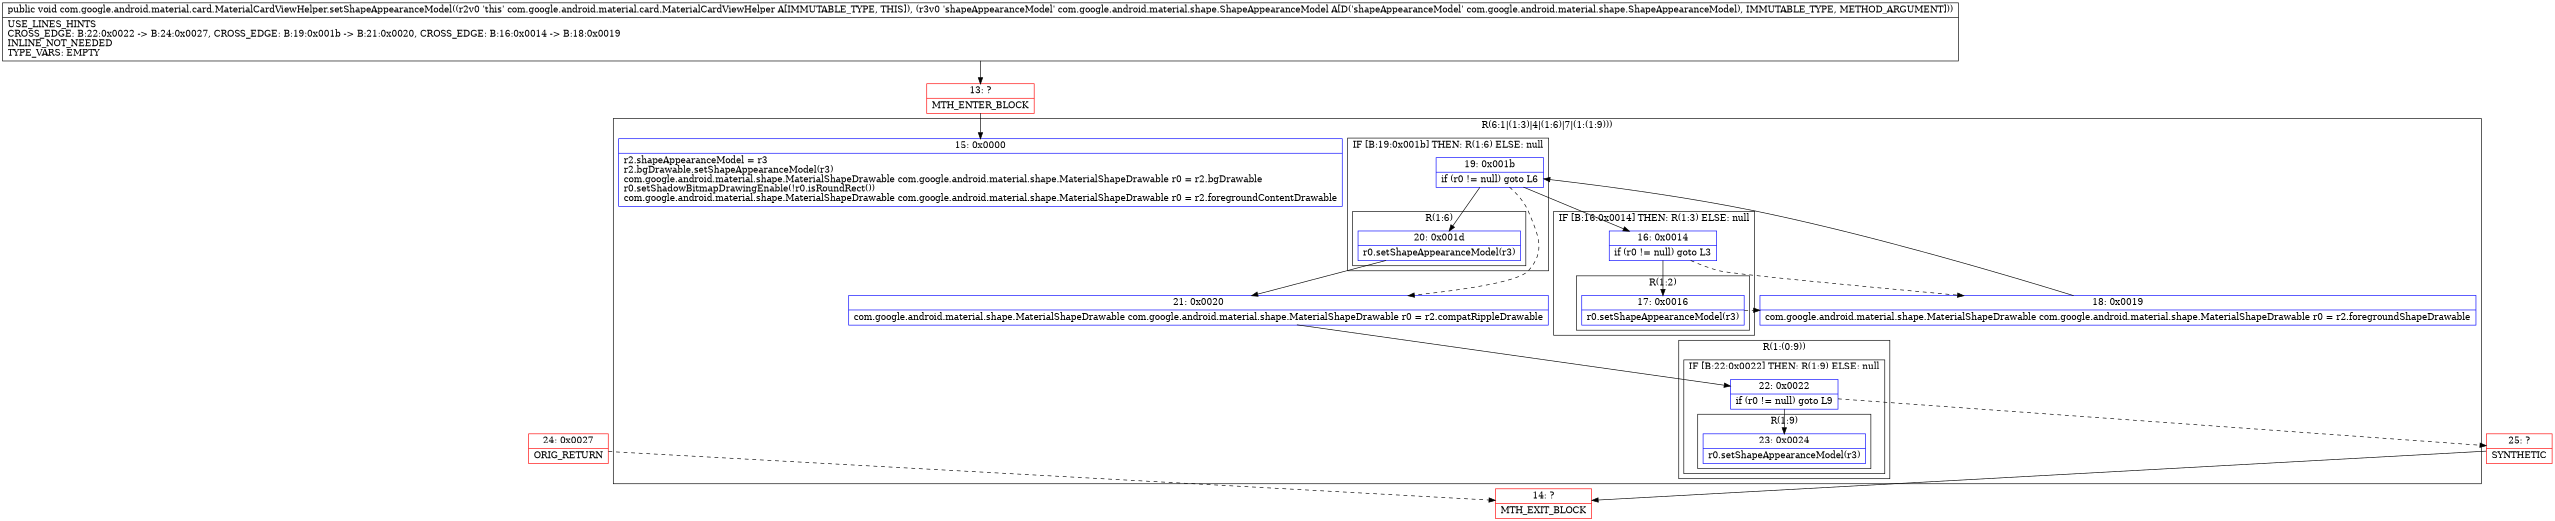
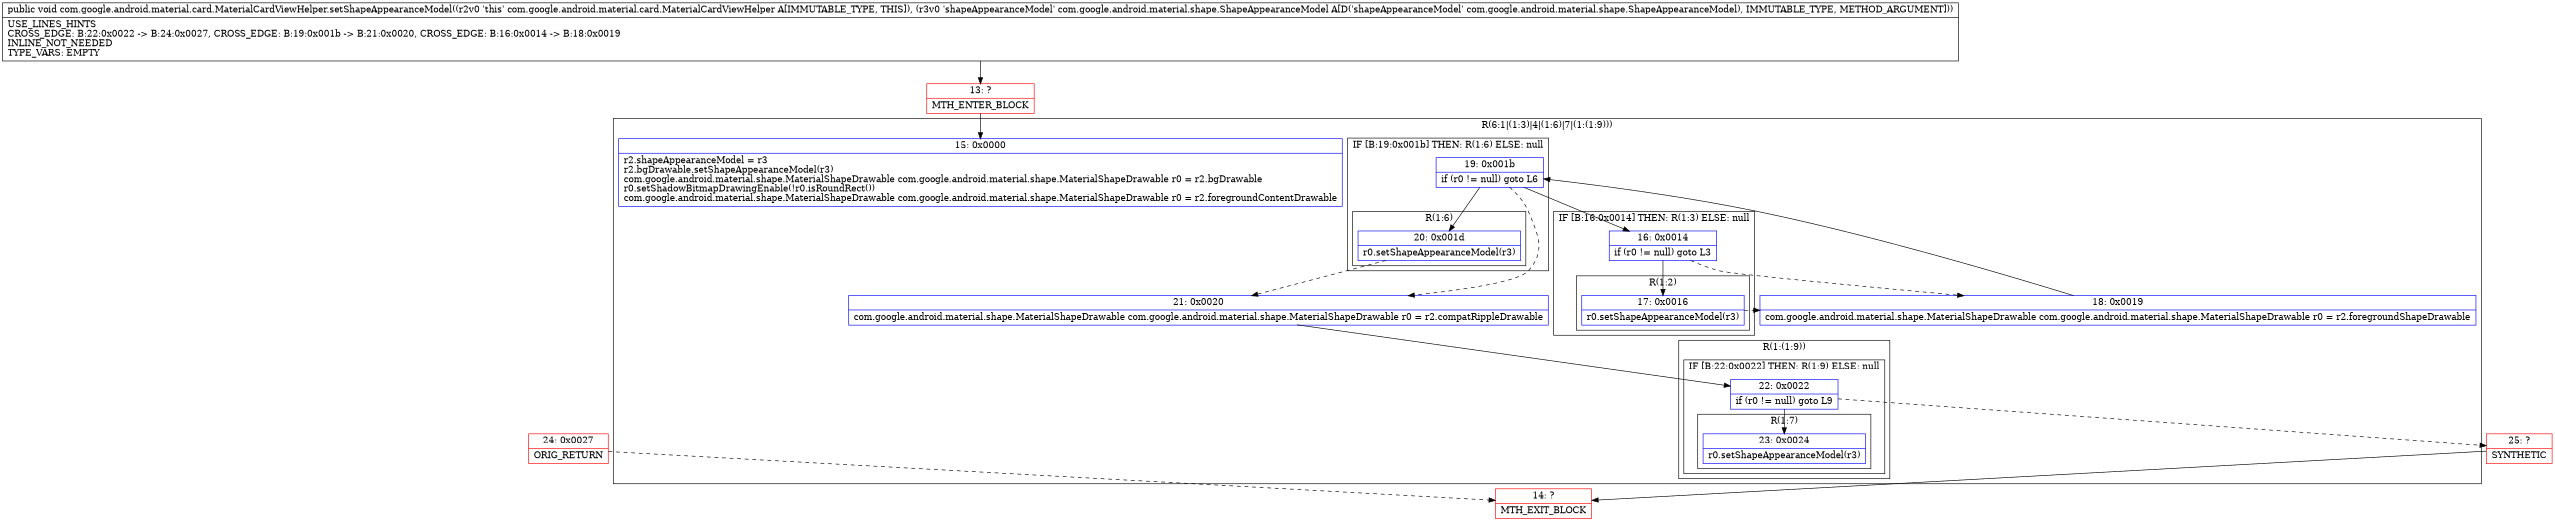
edge "20: 0x001d" -> "21: 0x0020": style solid -> dashed
cluster "R(1:(0:9))": label "R(1:(0:9))" -> "R(1:(1:9))"
cluster "R(1:9)": label "R(1:9)" -> "R(1:7)"
